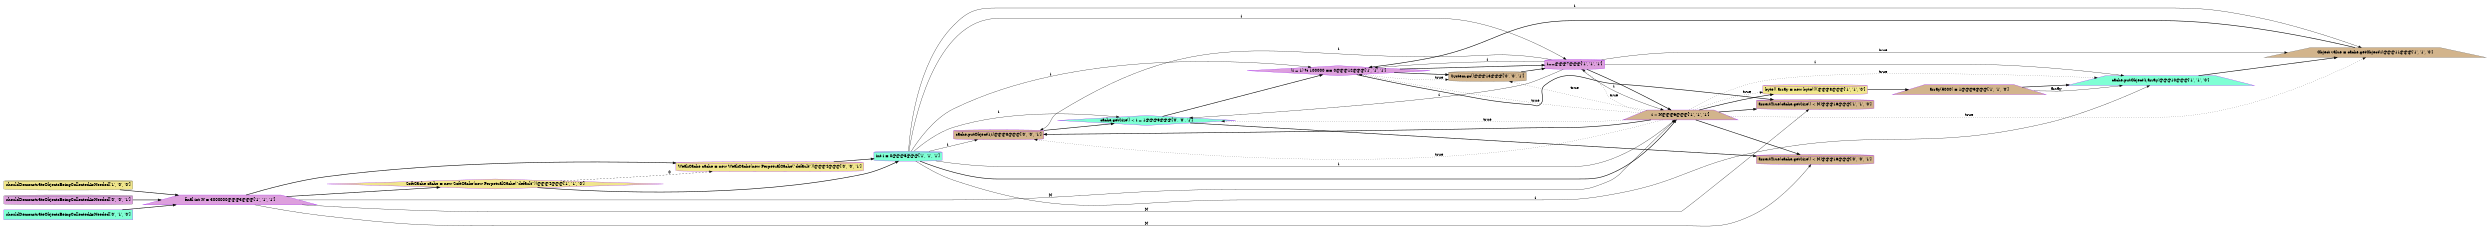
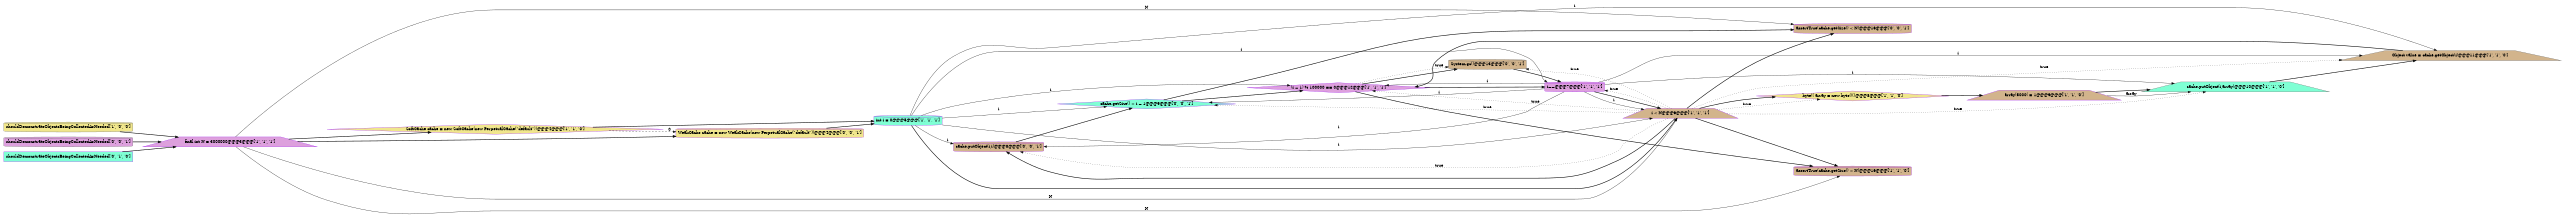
edge "i++@@@7@@@['1', '1', '1']" -> "Object value = cache.getObject(i)@@@11@@@['1', '1', '0']": label "true" -> "i"
node "cache.putObject(i,array)@@@10@@@['1', '1', '0']": color purple -> gray40
node "byte(( array = new byte((((@@@8@@@['1', '1', '0']": shape cylinder -> diamond
edge "int i = 0@@@5@@@['1', '1', '1']" -> "cache.putObject(i,array)@@@10@@@['1', '1', '0']": removed, label "i"
